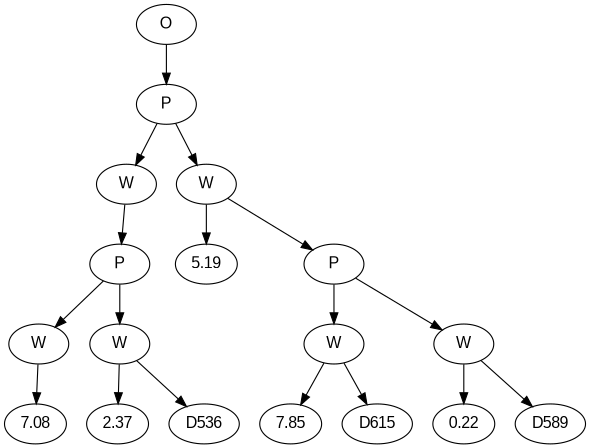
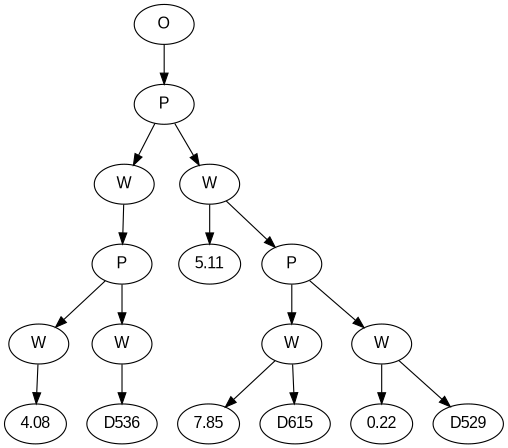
node "5.19": label "5.19" -> "5.11"
node "7.08": label "7.08" -> "4.08"
node "2.37": removed
node "D589": label "D589" -> "D529"
